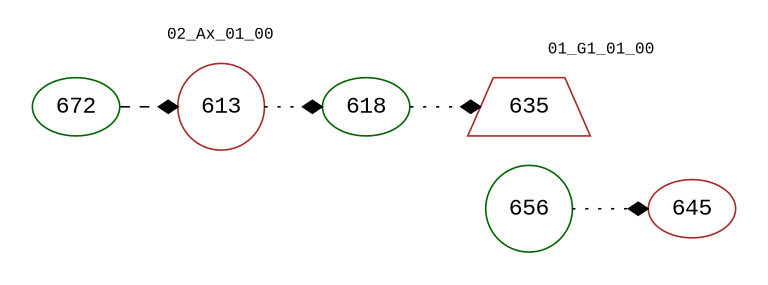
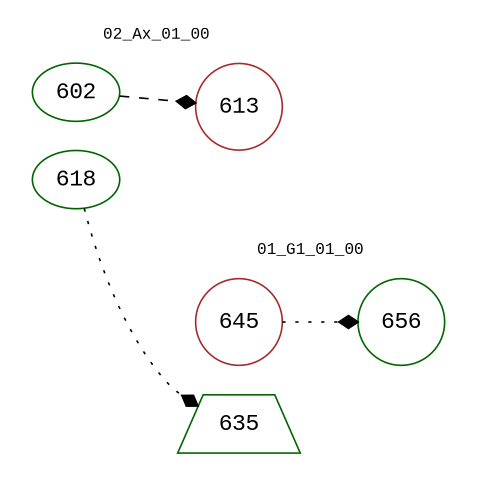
node "672": label "672" -> "602"
edge "613" -> "618": removed
node "635": color brown -> darkgreen
edge "656" -> "645": reversed
node "645": shape ellipse -> circle
